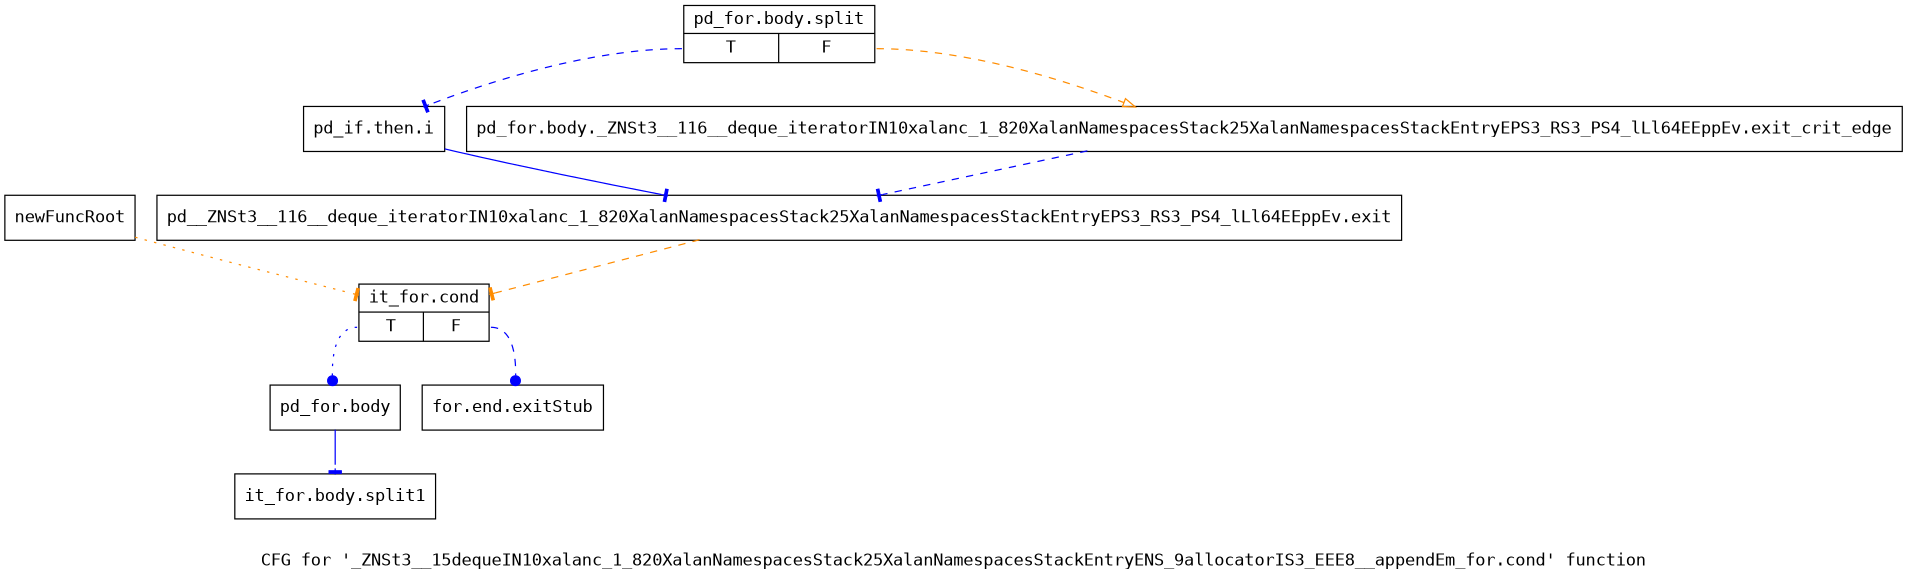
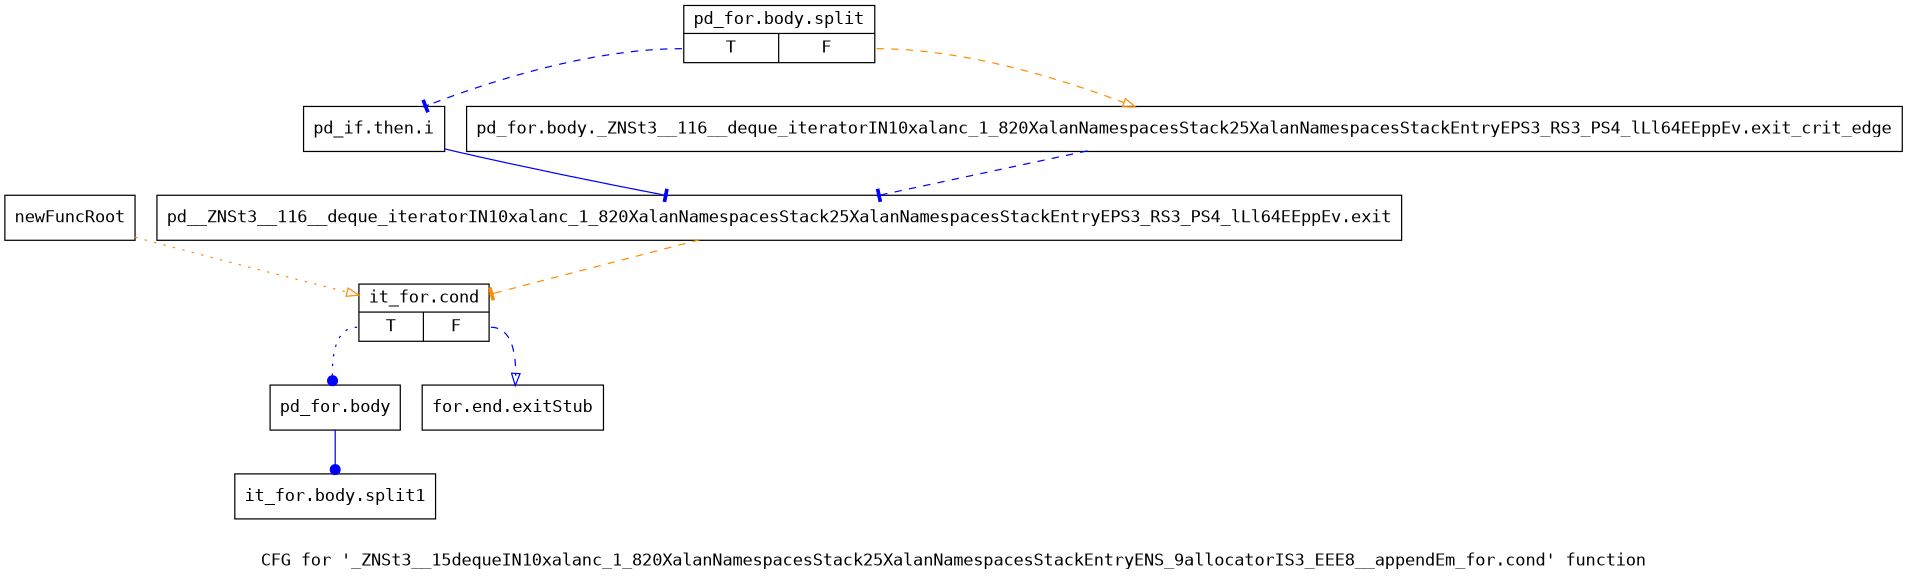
edge "newFuncRoot" -> "it_for.cond": arrowhead tee -> onormal
edge "it_for.cond" -> "for.end.exitStub": arrowhead dot -> onormal
edge "pd_for.body" -> "it_for.body.split1": arrowhead tee -> dot
